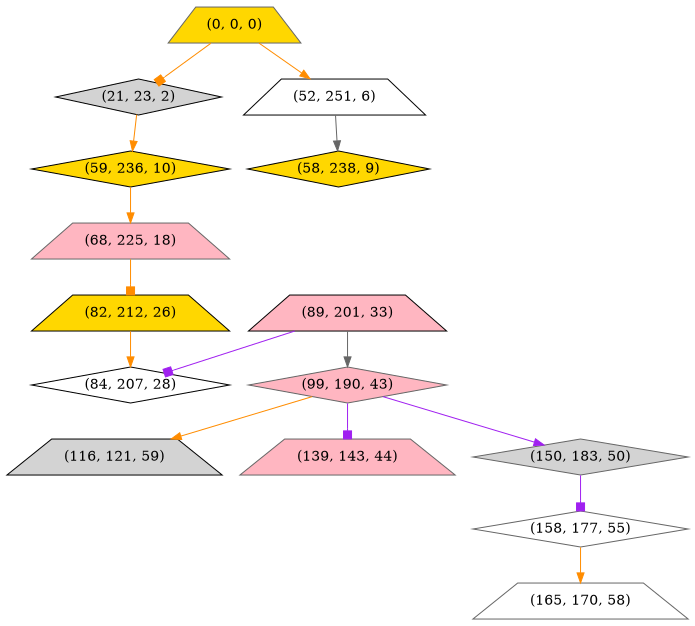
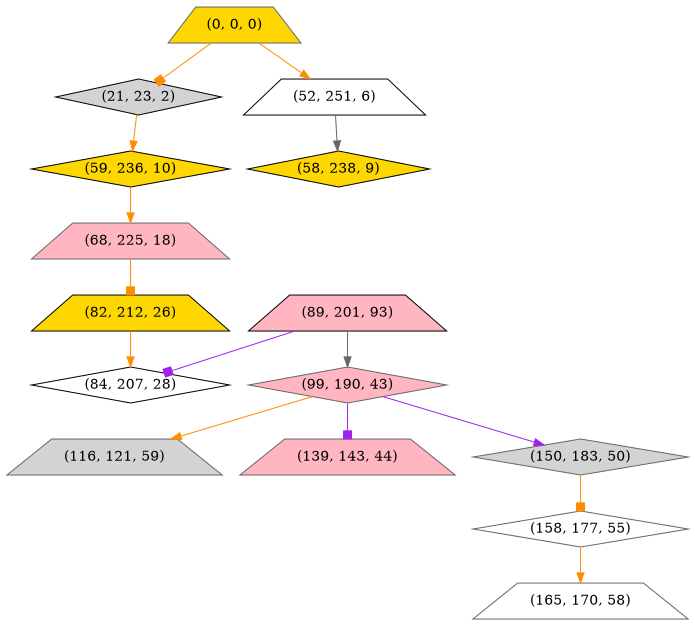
node "(89, 201, 33)": label "(89, 201, 33)" -> "(89, 201, 93)"
node "(116, 121, 59)": color black -> gray40
edge "(150, 183, 50)" -> "(158, 177, 55)": color purple -> darkorange
